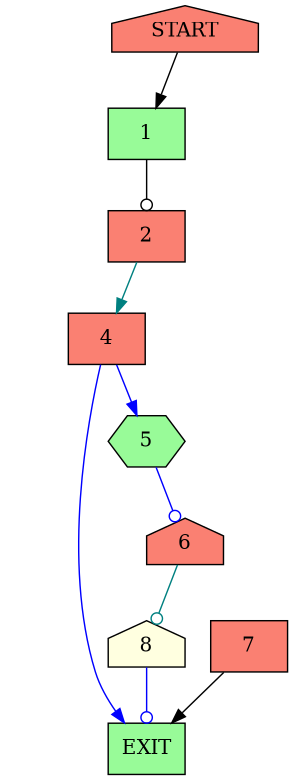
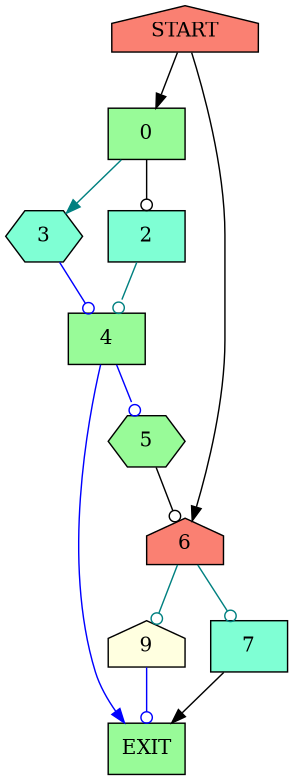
node "1": label "1" -> "0"
node "3": added
node "2": fillcolor salmon -> aquamarine
edge "START" -> "6": added
edge "2" -> "4": arrowhead normal -> odot
node "4": fillcolor salmon -> palegreen
edge "4" -> "5": arrowhead normal -> odot
edge "5" -> "6": color blue -> black
edge "6" -> "7": added
node "8": label "8" -> "9"
node "7": fillcolor salmon -> aquamarine
